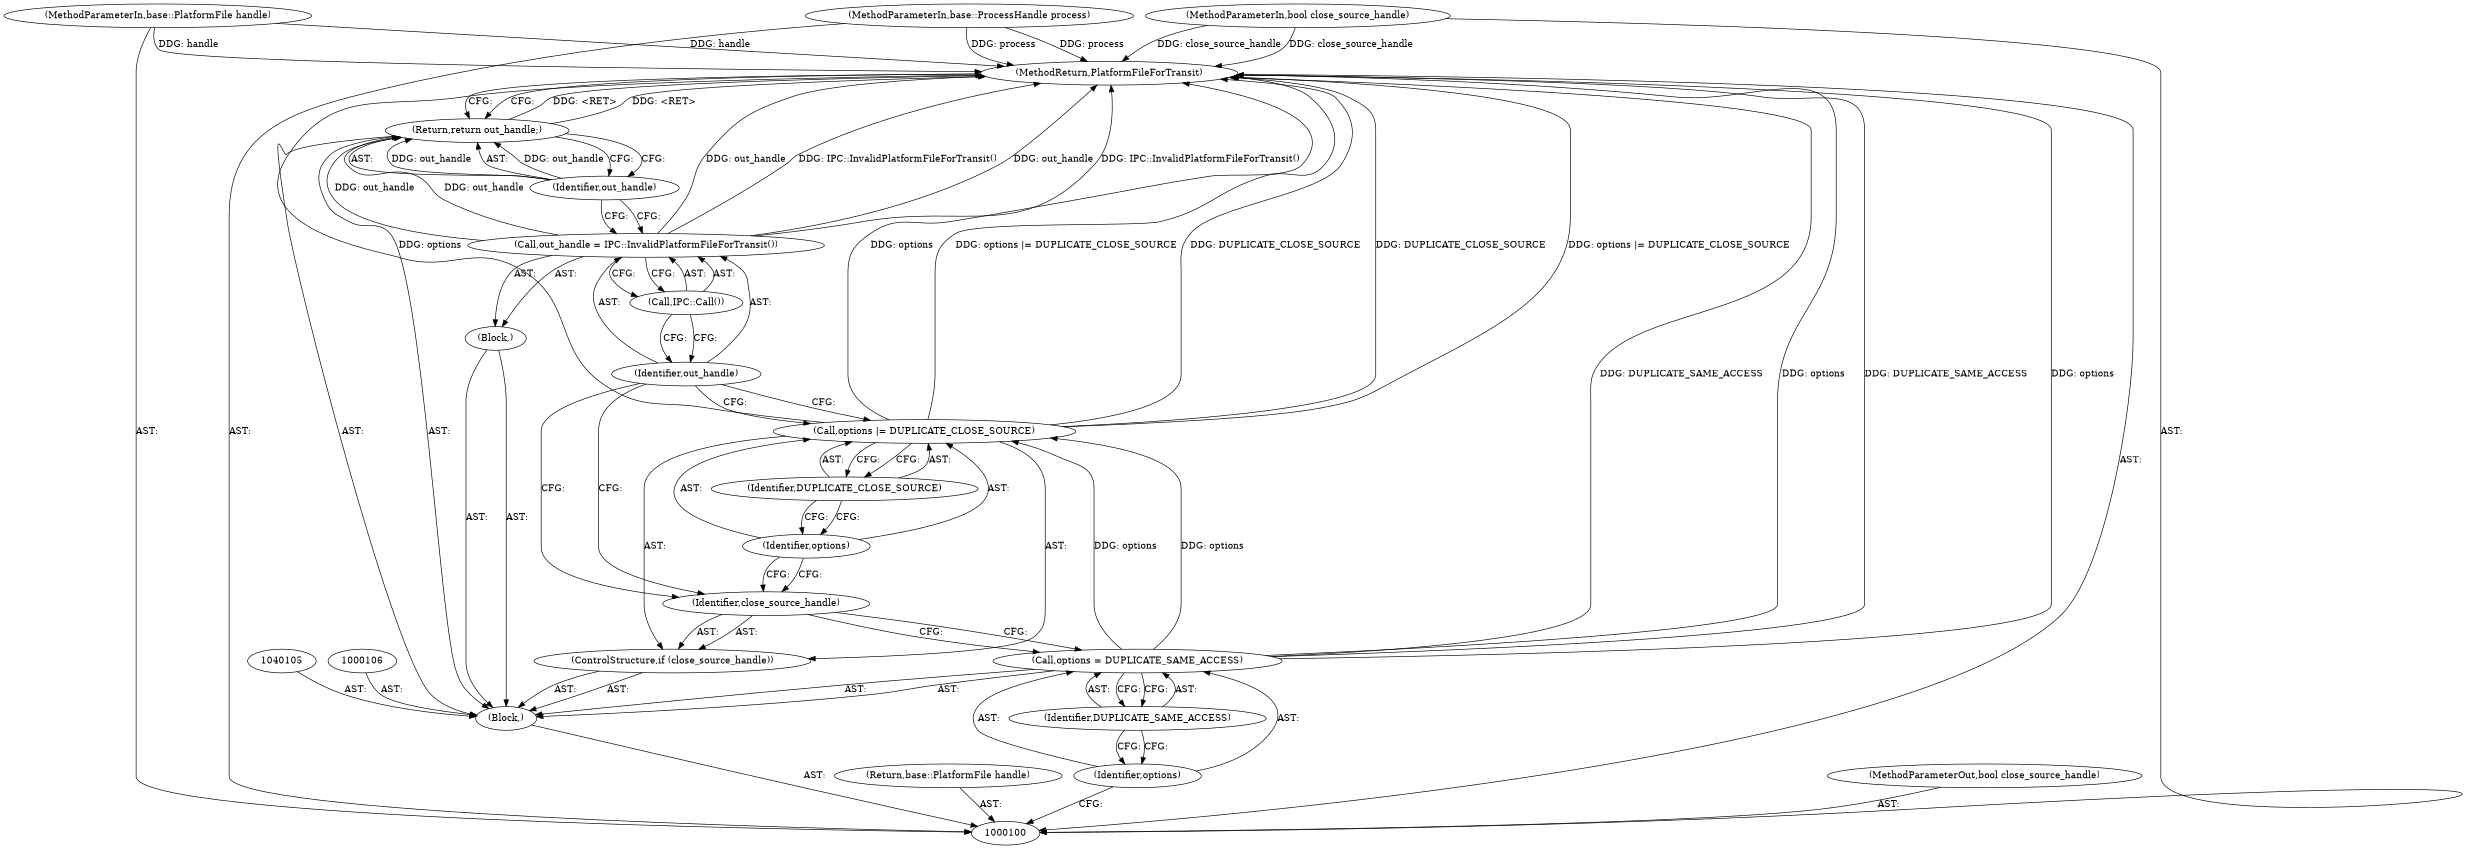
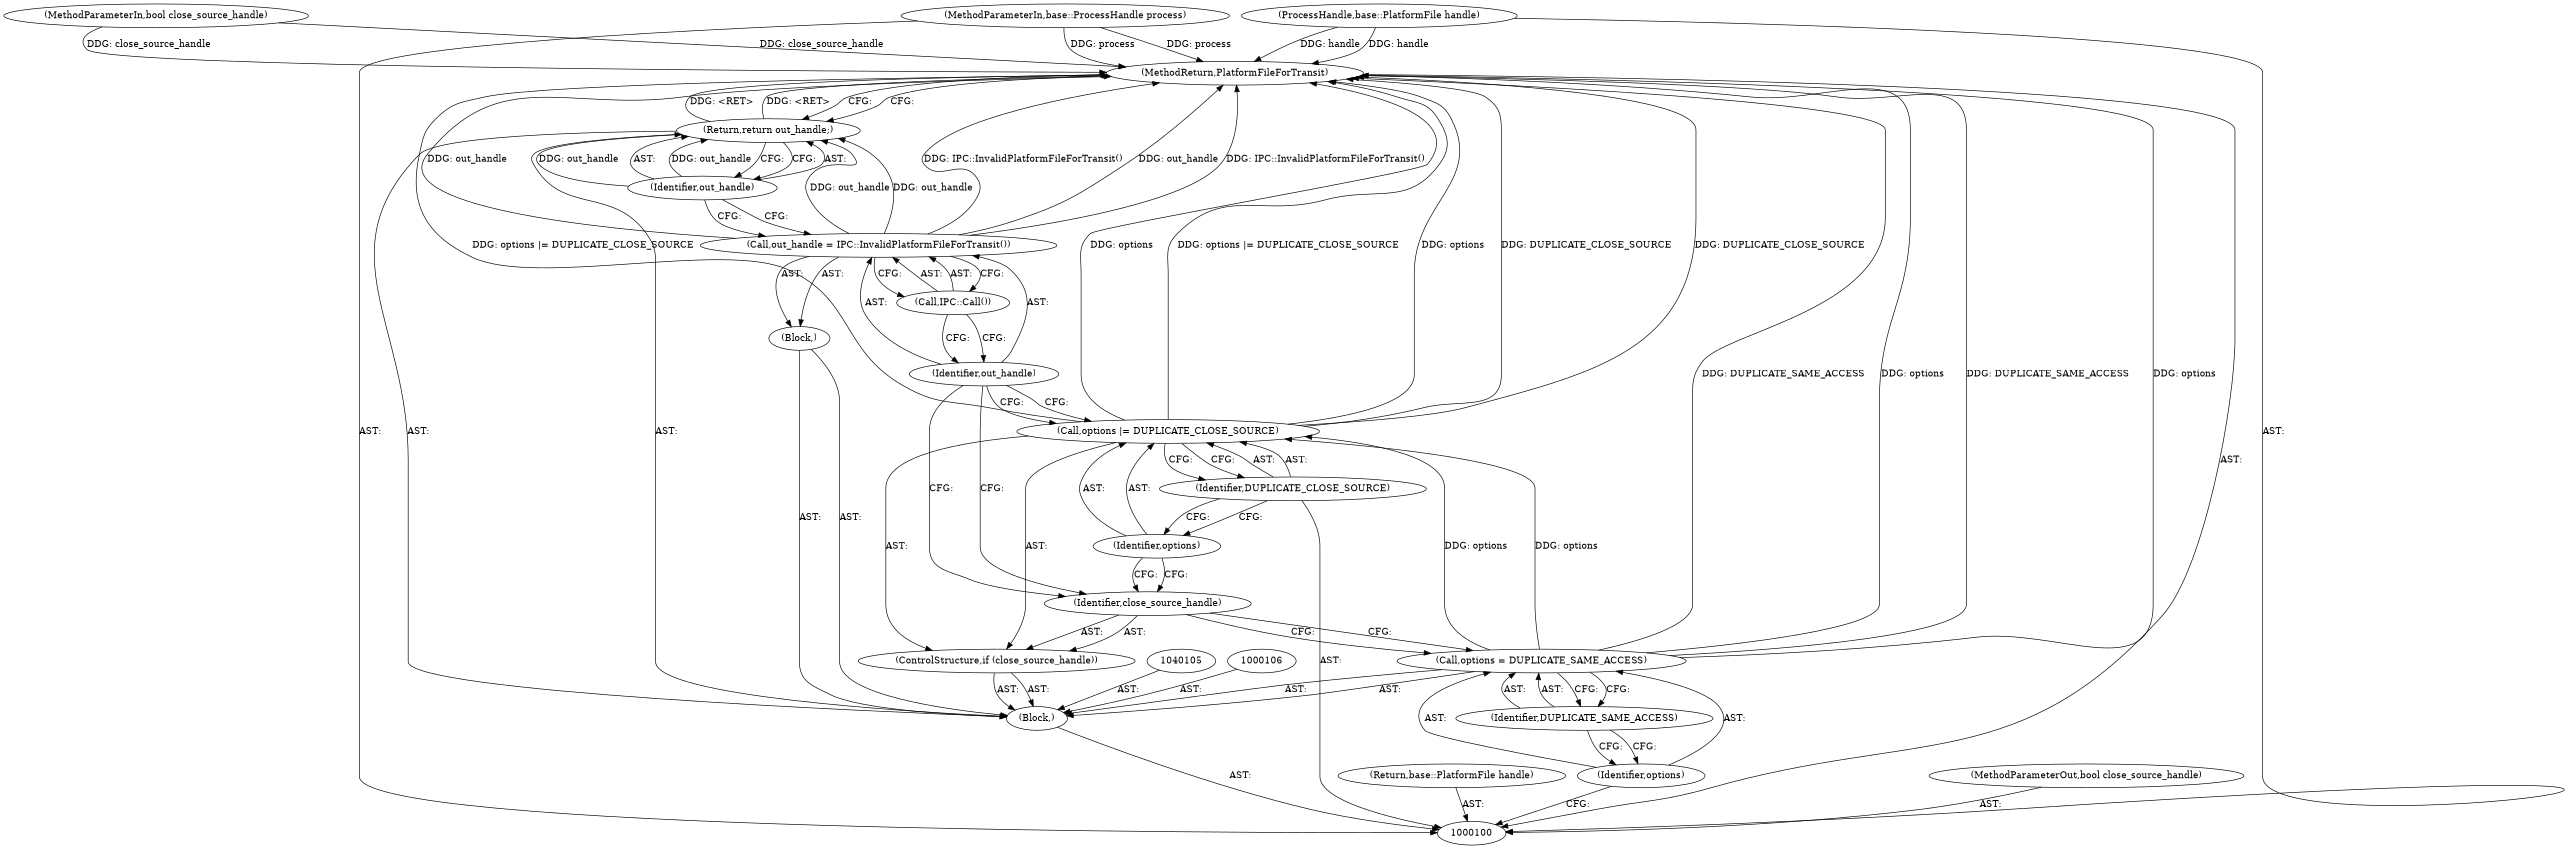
node "(MethodParameterIn,base::PlatformFile handle)": label "(MethodParameterIn,base::PlatformFile handle)" -> "(ProcessHandle,base::PlatformFile handle)"
edge "(MethodParameterIn,bool close_source_handle)" -> "1000100": now "(Identifier,DUPLICATE_CLOSE_SOURCE)" -> "1000100"
